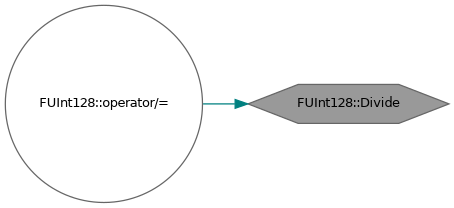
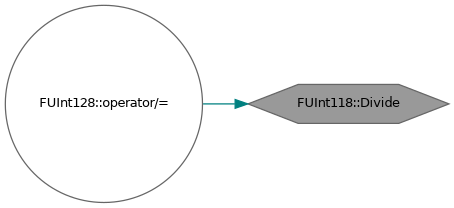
node "FUInt128::Divide": label "FUInt128::Divide" -> "FUInt118::Divide"
